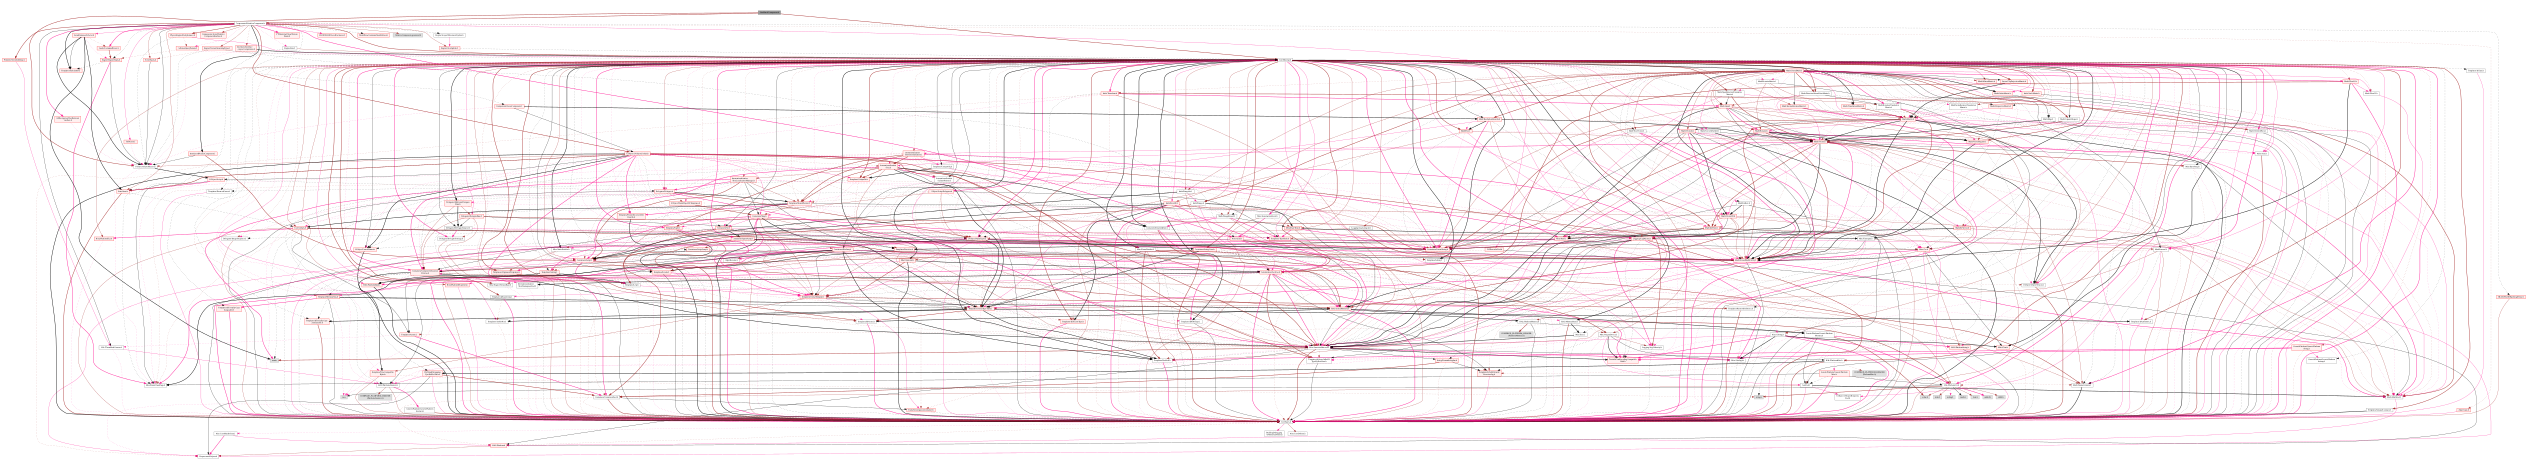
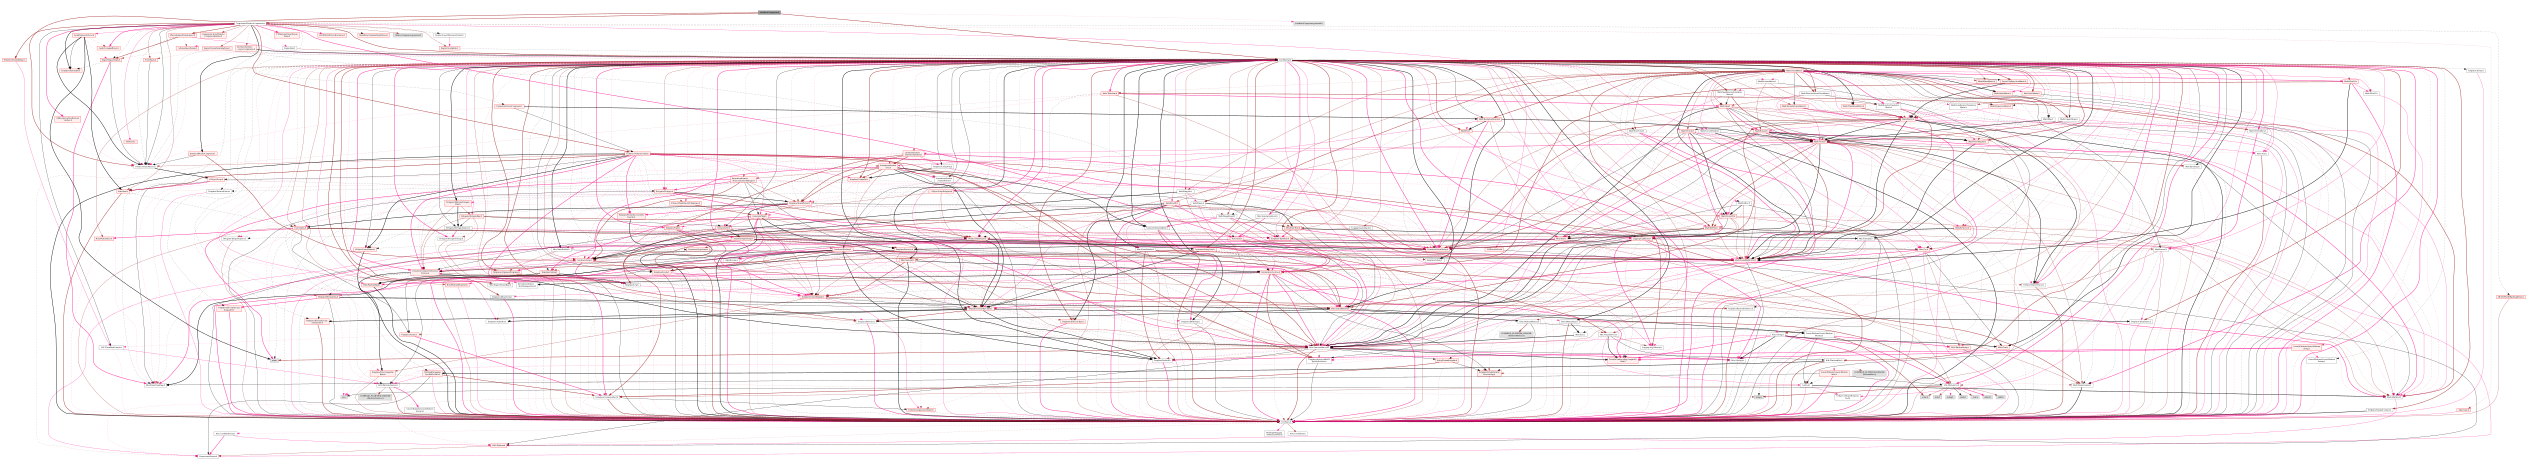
node "LineBatchComponent.generated.h": added
edge "RenderCommandFence.h" -> "Engine/EngineTypes.h": now "PhysicsEngine/BodyInstance.h" -> "Engine/EngineTypes.h"
edge "HAL/PlatformAtomics.h" -> "CoreTypes.h": style solid -> bold
